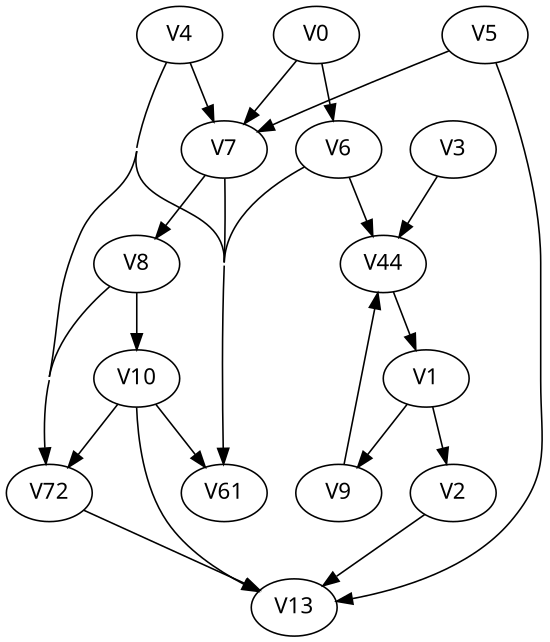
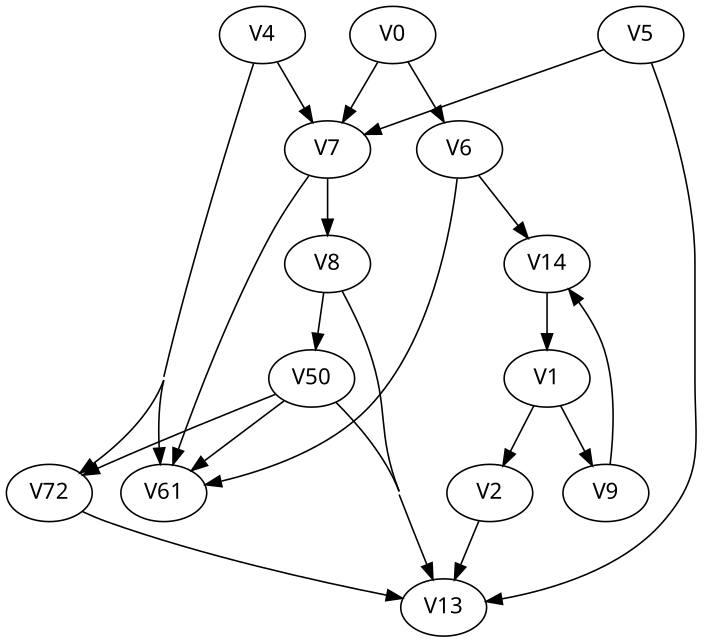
node "V3": removed
node "V44": label "V44" -> "V14"
edge "V8" -> "V72": now "V8" -> "V13"
node "V10": label "V10" -> "V50"
